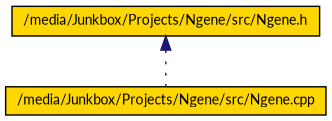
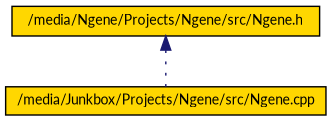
node "/media/Junkbox/Projects/Ngene/src/Ngene.h": label "/media/Junkbox/Projects/Ngene/src/Ngene.h" -> "/media/Ngene/Projects/Ngene/src/Ngene.h"
